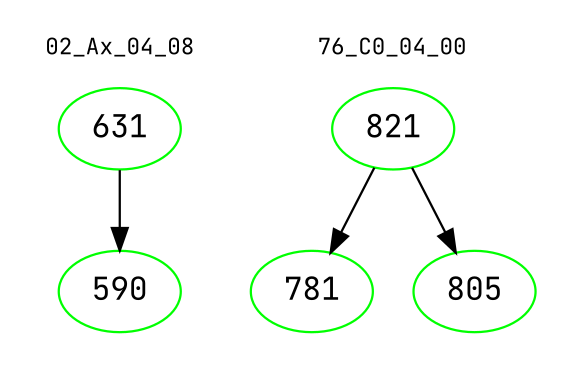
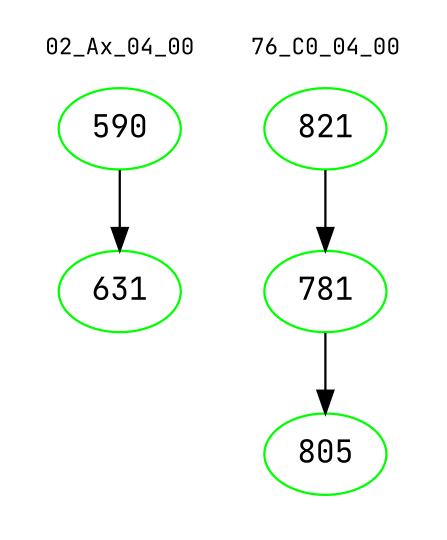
cluster "02_Ax_04_08": label "02_Ax_04_08" -> "02_Ax_04_00"
edge "631" -> "590": reversed
edge "821" -> "805": now "781" -> "805"
